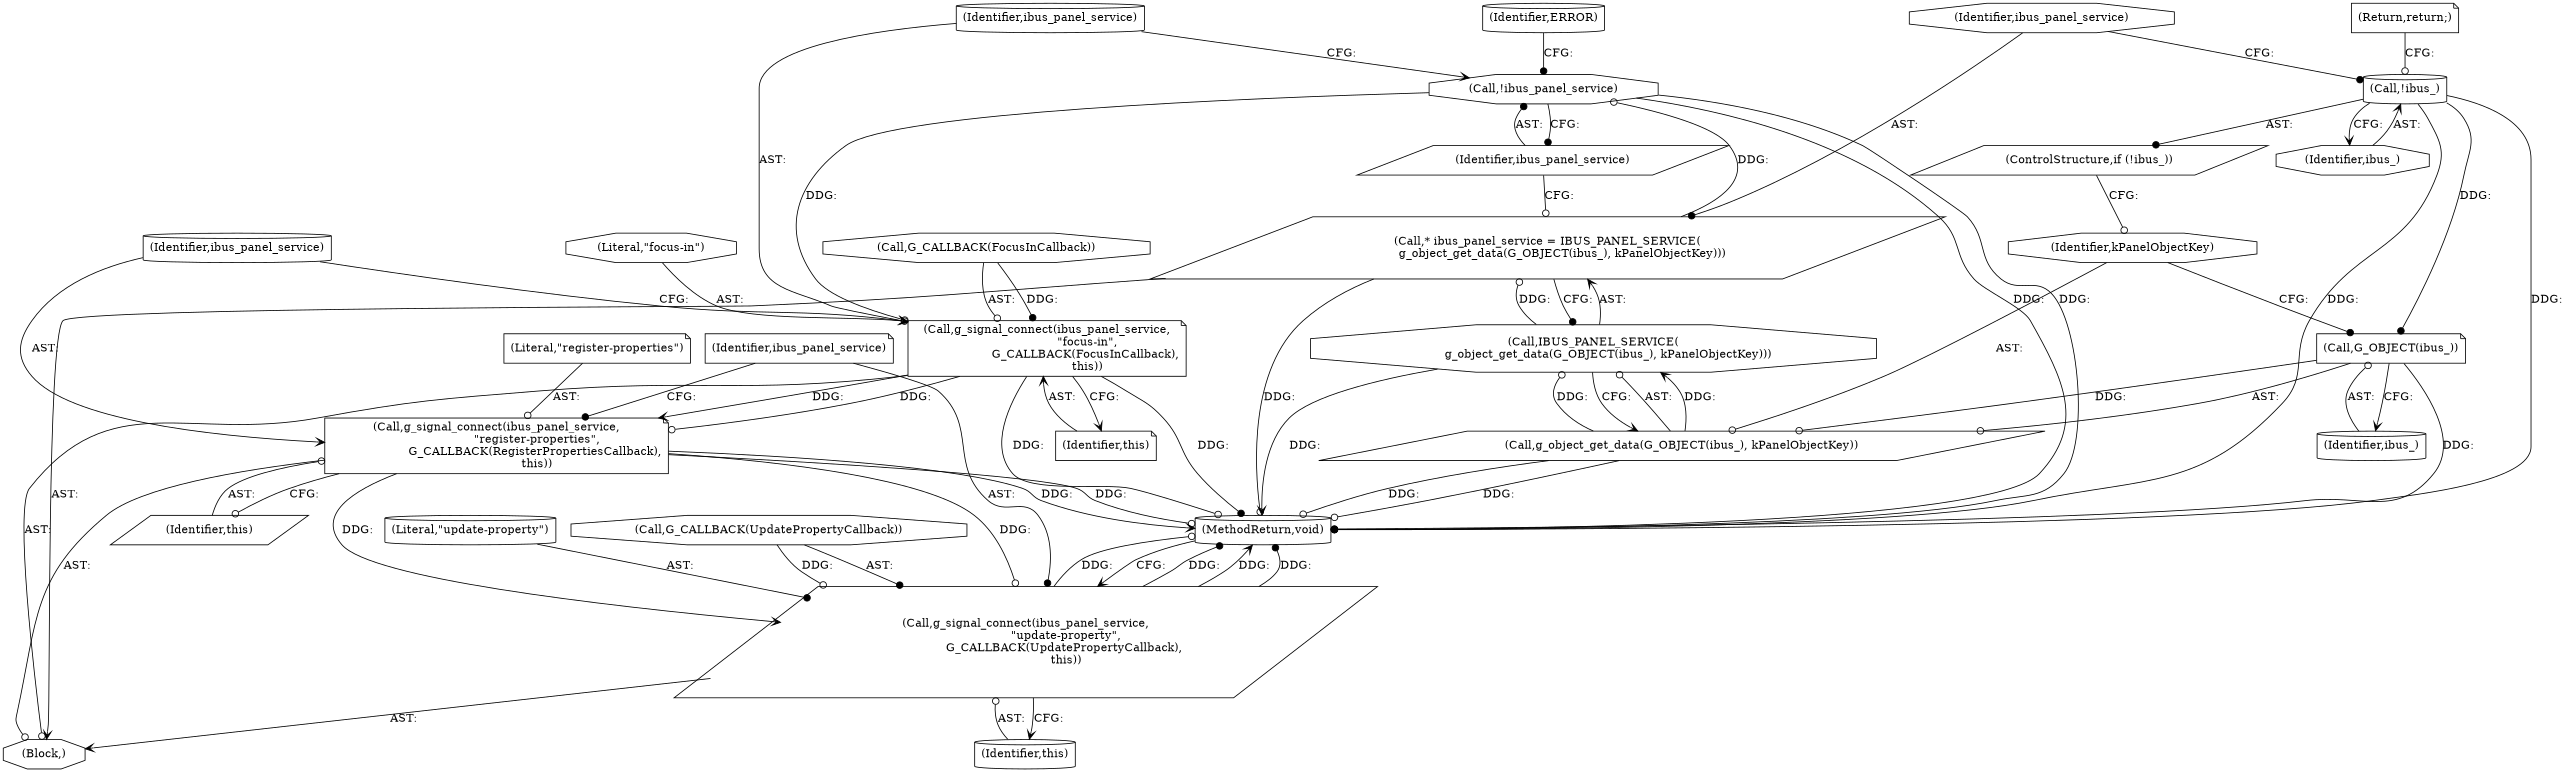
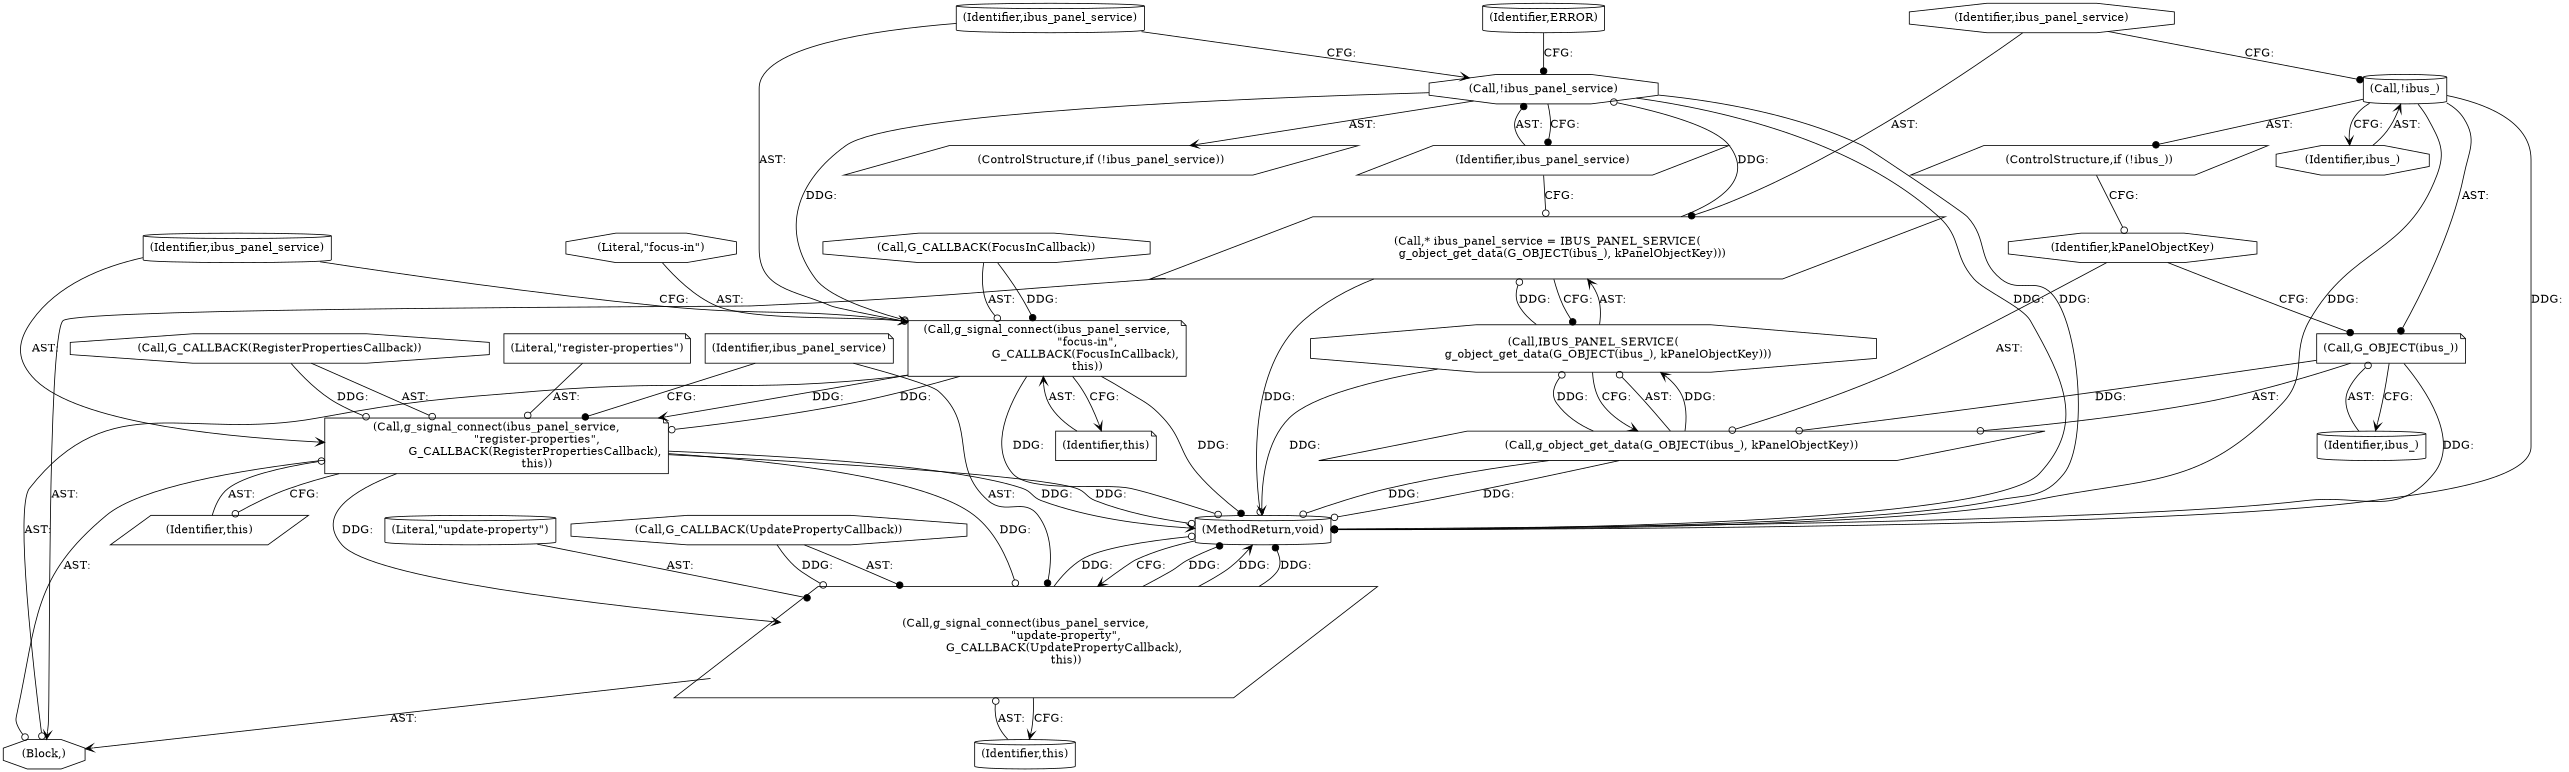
node "(Return,return;)": removed
node "(ControlStructure,if (!ibus_panel_service))": added
edge "(Call,!ibus_)" -> "(Call,G_OBJECT(ibus_))": label "DDG: " -> "AST: "
node "(Call,G_CALLBACK(RegisterPropertiesCallback))": added
